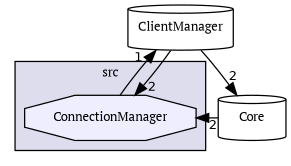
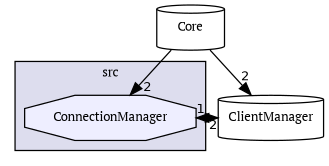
edge "ClientManager" -> "Core": reversed
